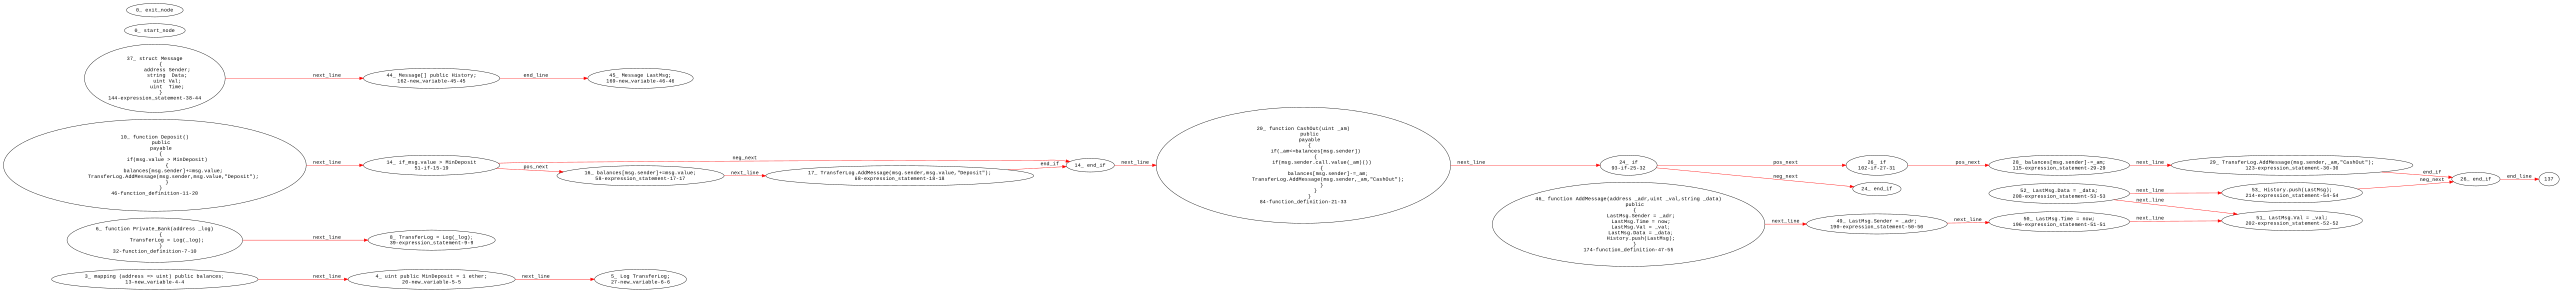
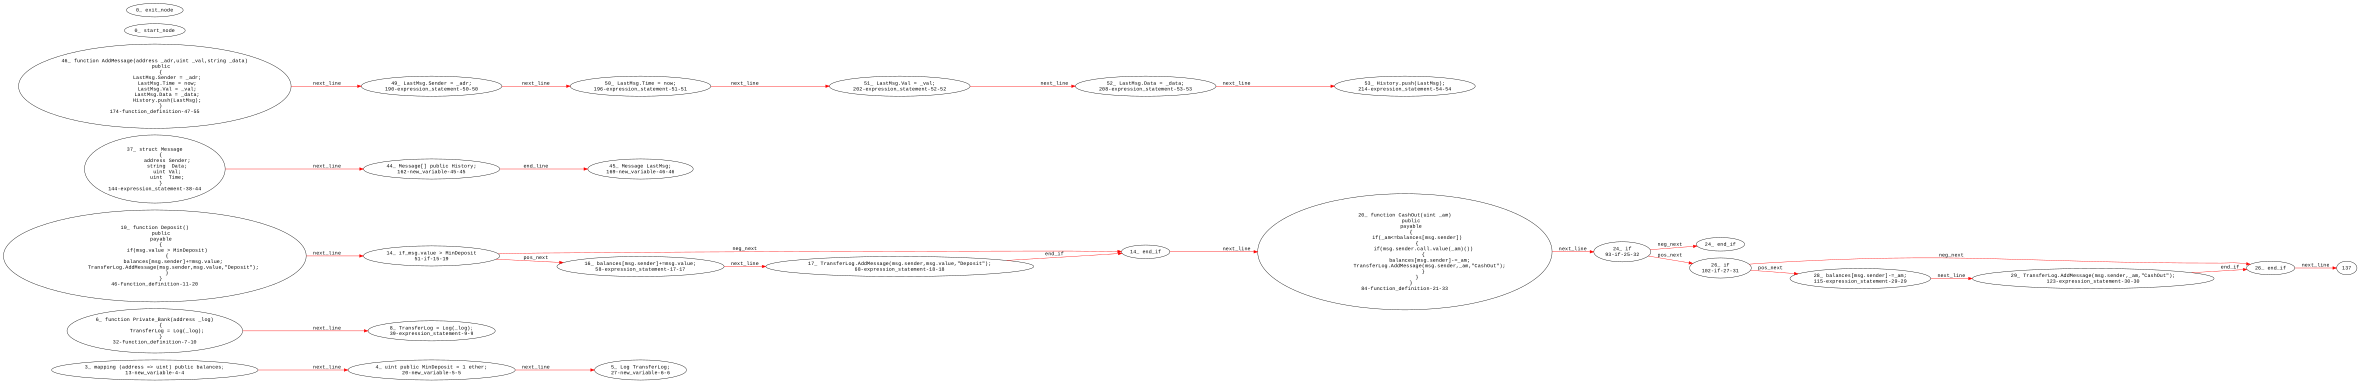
edge "26_ end_if" -> "137": label "end_line" -> "next_line"
edge "53_ History.push(LastMsg); 214-expression_statement-54-54" -> "26_ end_if": now "26_ if 102-if-27-31" -> "26_ end_if"
edge "52_ LastMsg.Data = _data; 208-expression_statement-53-53" -> "51_ LastMsg.Val = _val; 202-expression_statement-52-52": reversed
